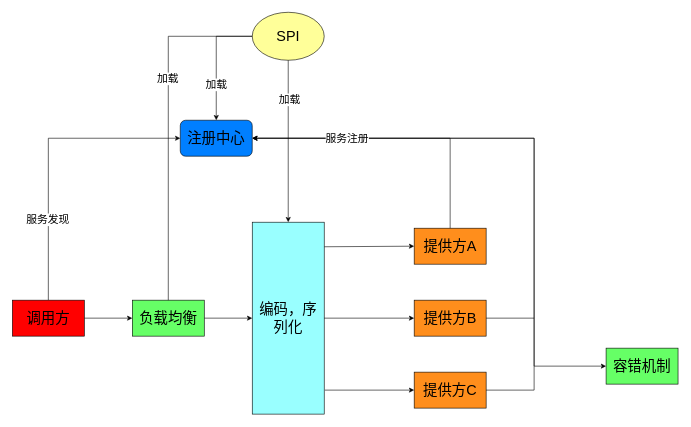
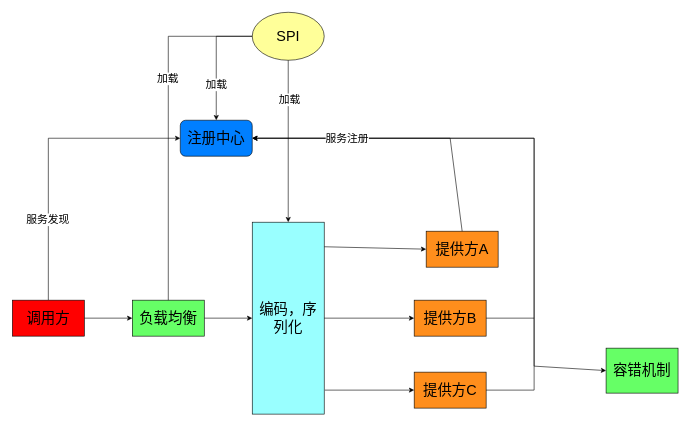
node "提供方A": moved (450, 246) -> (462, 249)
node "容错机制": size 72x36 -> 72x45
